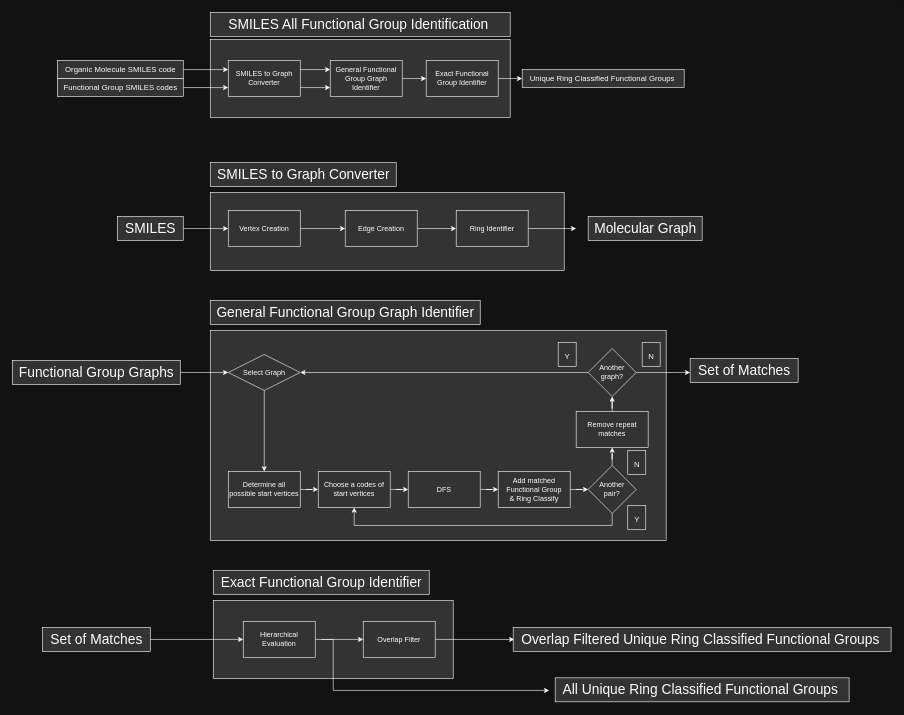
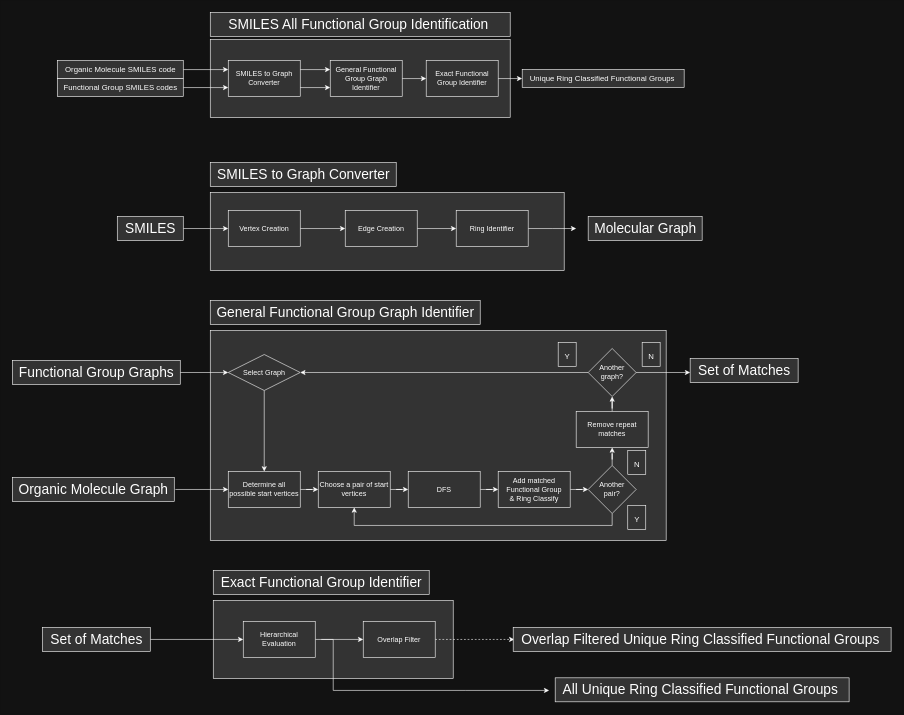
node "Organic Molecule Graph": added
edge "Organic Molecule Graph" -> "Determine all possible start vertices": added
node "Choose a codes of start vertices": label "Choose a codes of start vertices" -> "Choose a pair of start vertices"
edge "Overlap Filter" -> "Overlap Filtered Unique Ring Classified Functional Groups": style solid -> dashed
